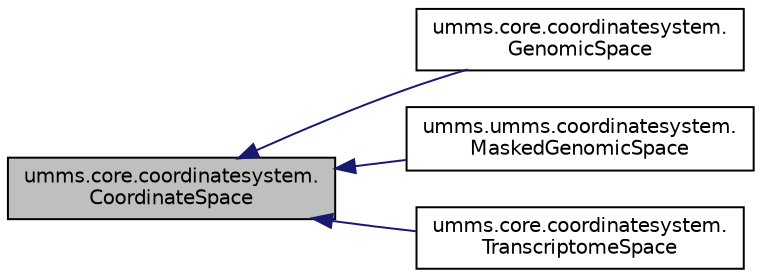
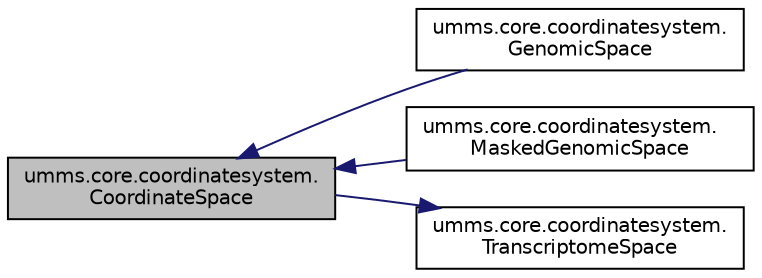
node "umms.umms.coordinatesystem. MaskedGenomicSpace": label "umms.umms.coordinatesystem. MaskedGenomicSpace" -> "umms.core.coordinatesystem. MaskedGenomicSpace"
edge "umms.core.coordinatesystem. TranscriptomeSpace" -> "umms.core.coordinatesystem. CoordinateSpace": reversed
